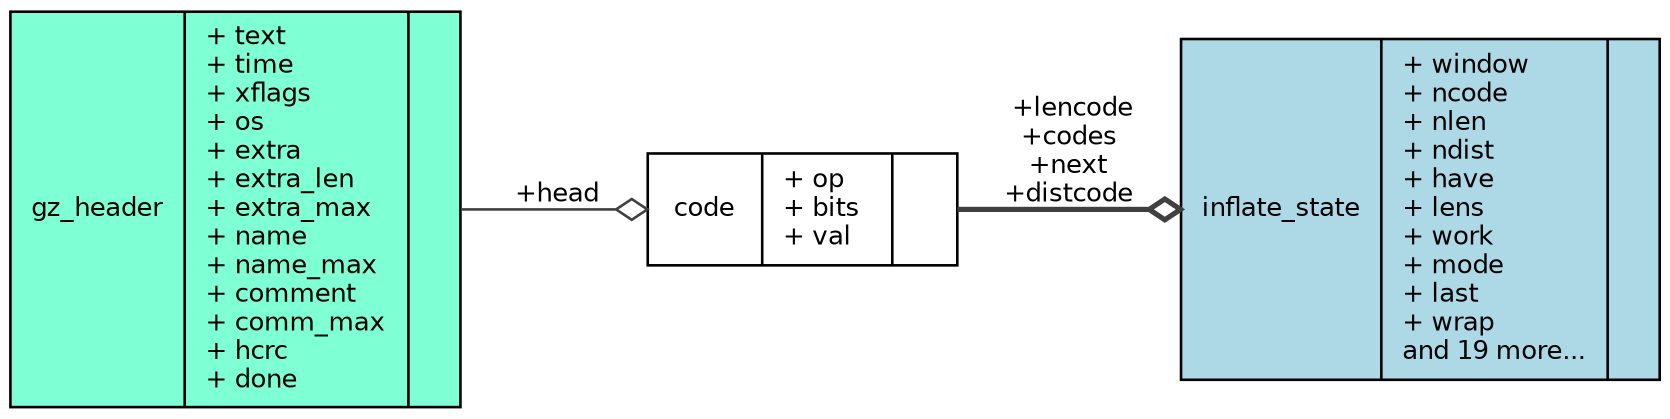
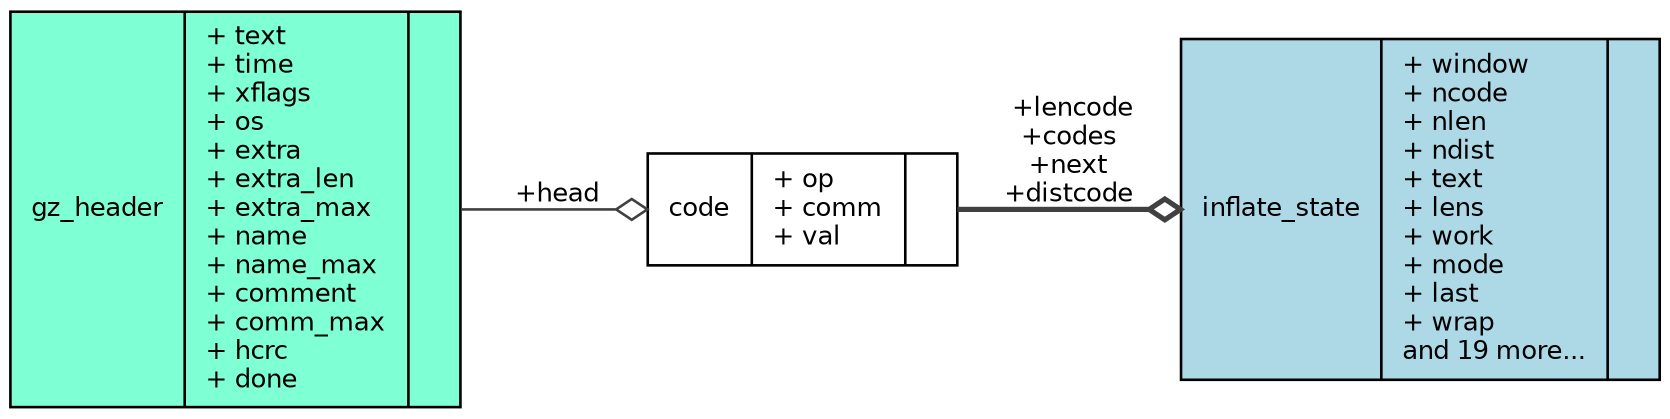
node "inflate_state": text "+ have" -> "+ text"
node "code": text "+ bits" -> "+ comm"
